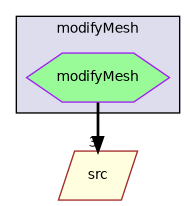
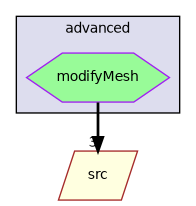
cluster "modifyMesh": label "modifyMesh" -> "advanced"
